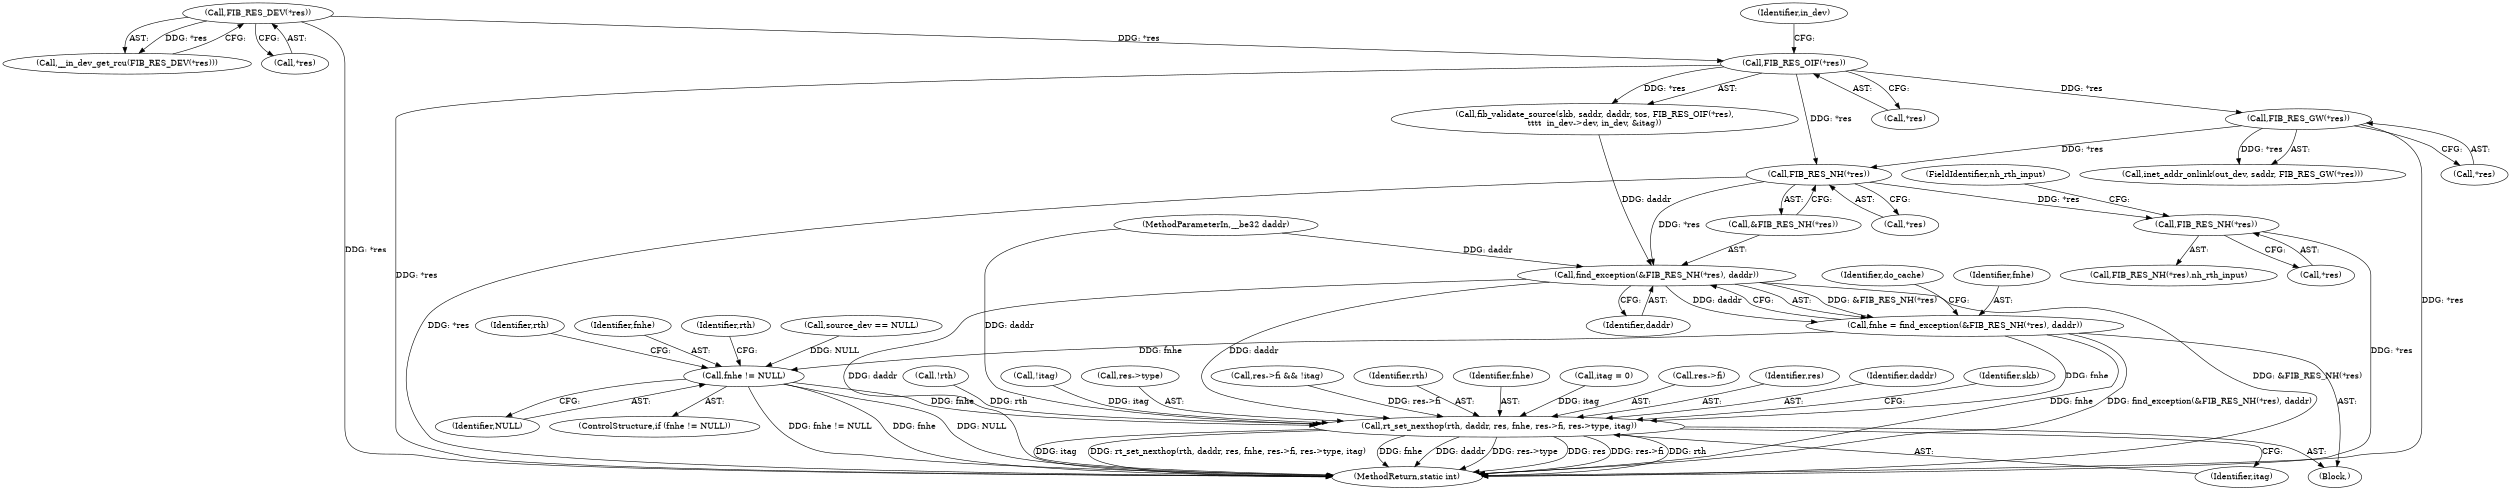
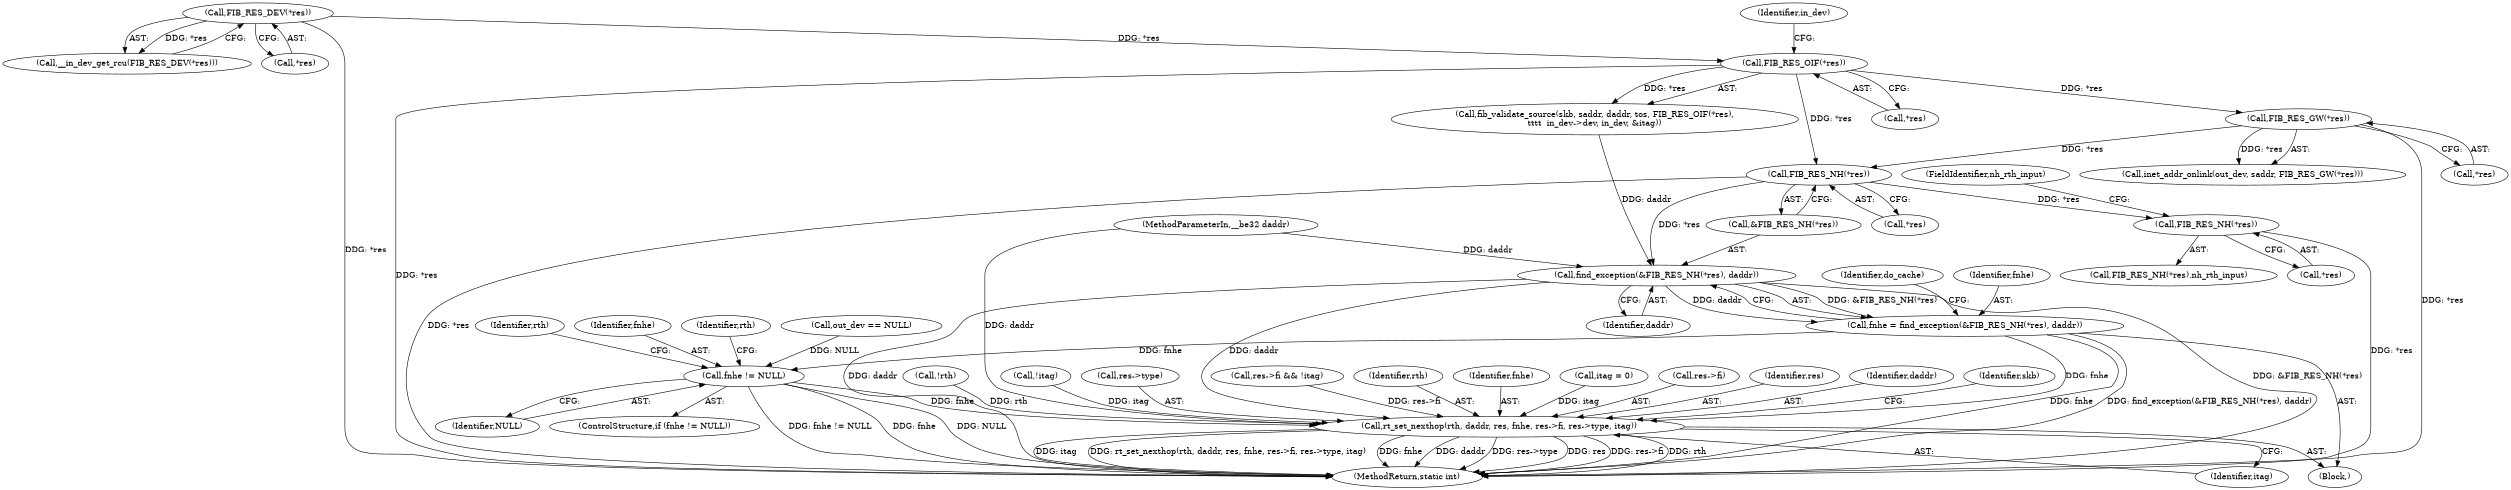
node "(Call,source_dev == NULL)": label "(Call,source_dev == NULL)" -> "(Call,out_dev == NULL)"
